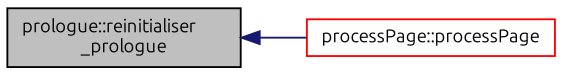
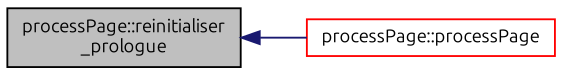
node "prologue::reinitialiser _prologue": label "prologue::reinitialiser _prologue" -> "processPage::reinitialiser _prologue"
